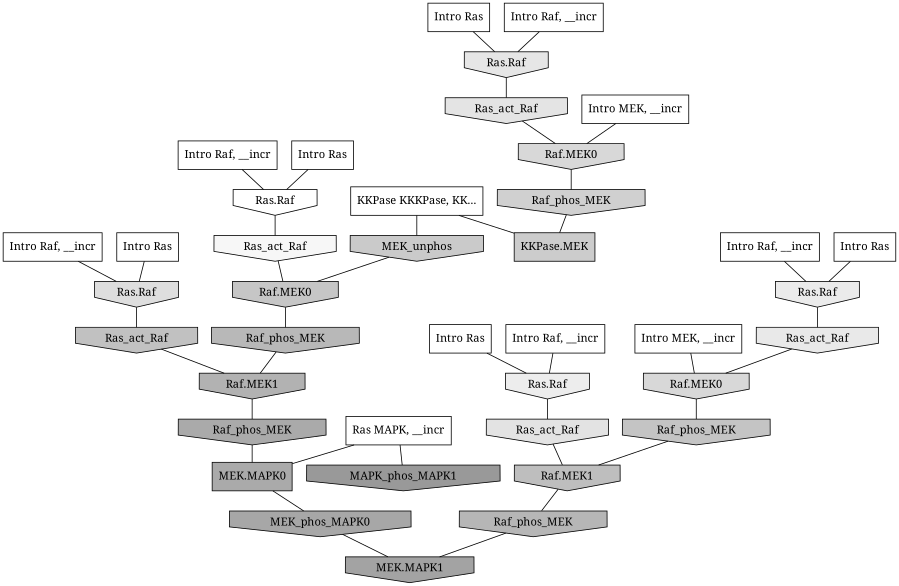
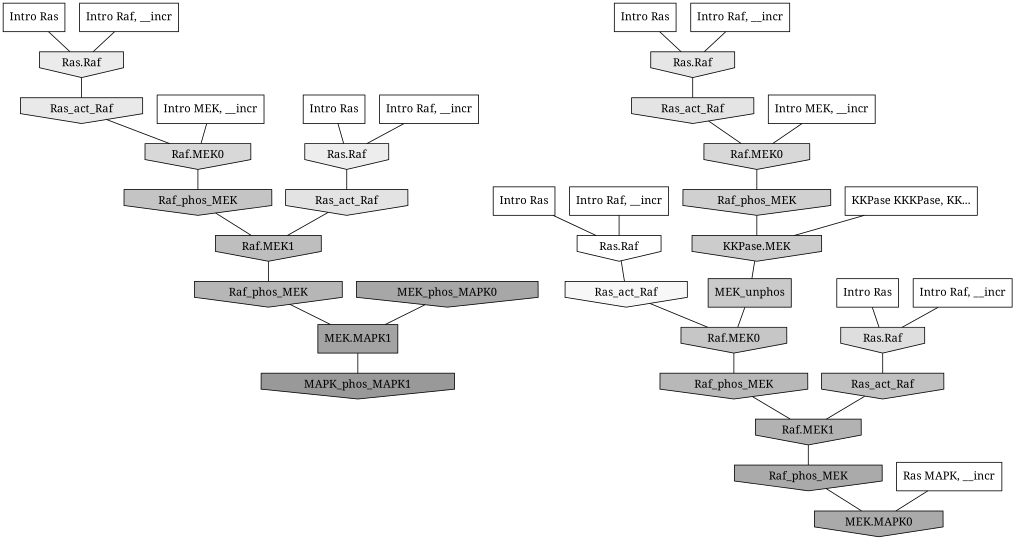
edge "KKPase KKKPase, KK..." -- "MEK_unphos": now "KKPase.MEK" -- "MEK_unphos"
node "MEK_unphos": shape invhouse -> box
node "KKPase.MEK": shape box -> invhouse
edge "Ras MAPK, __incr" -- "MAPK_phos_MAPK1": now "MEK.MAPK1" -- "MAPK_phos_MAPK1"
node "MEK.MAPK0": shape box -> invhouse
edge "MEK.MAPK0" -- "MEK_phos_MAPK0": removed
node "MEK.MAPK1": shape invhouse -> box
